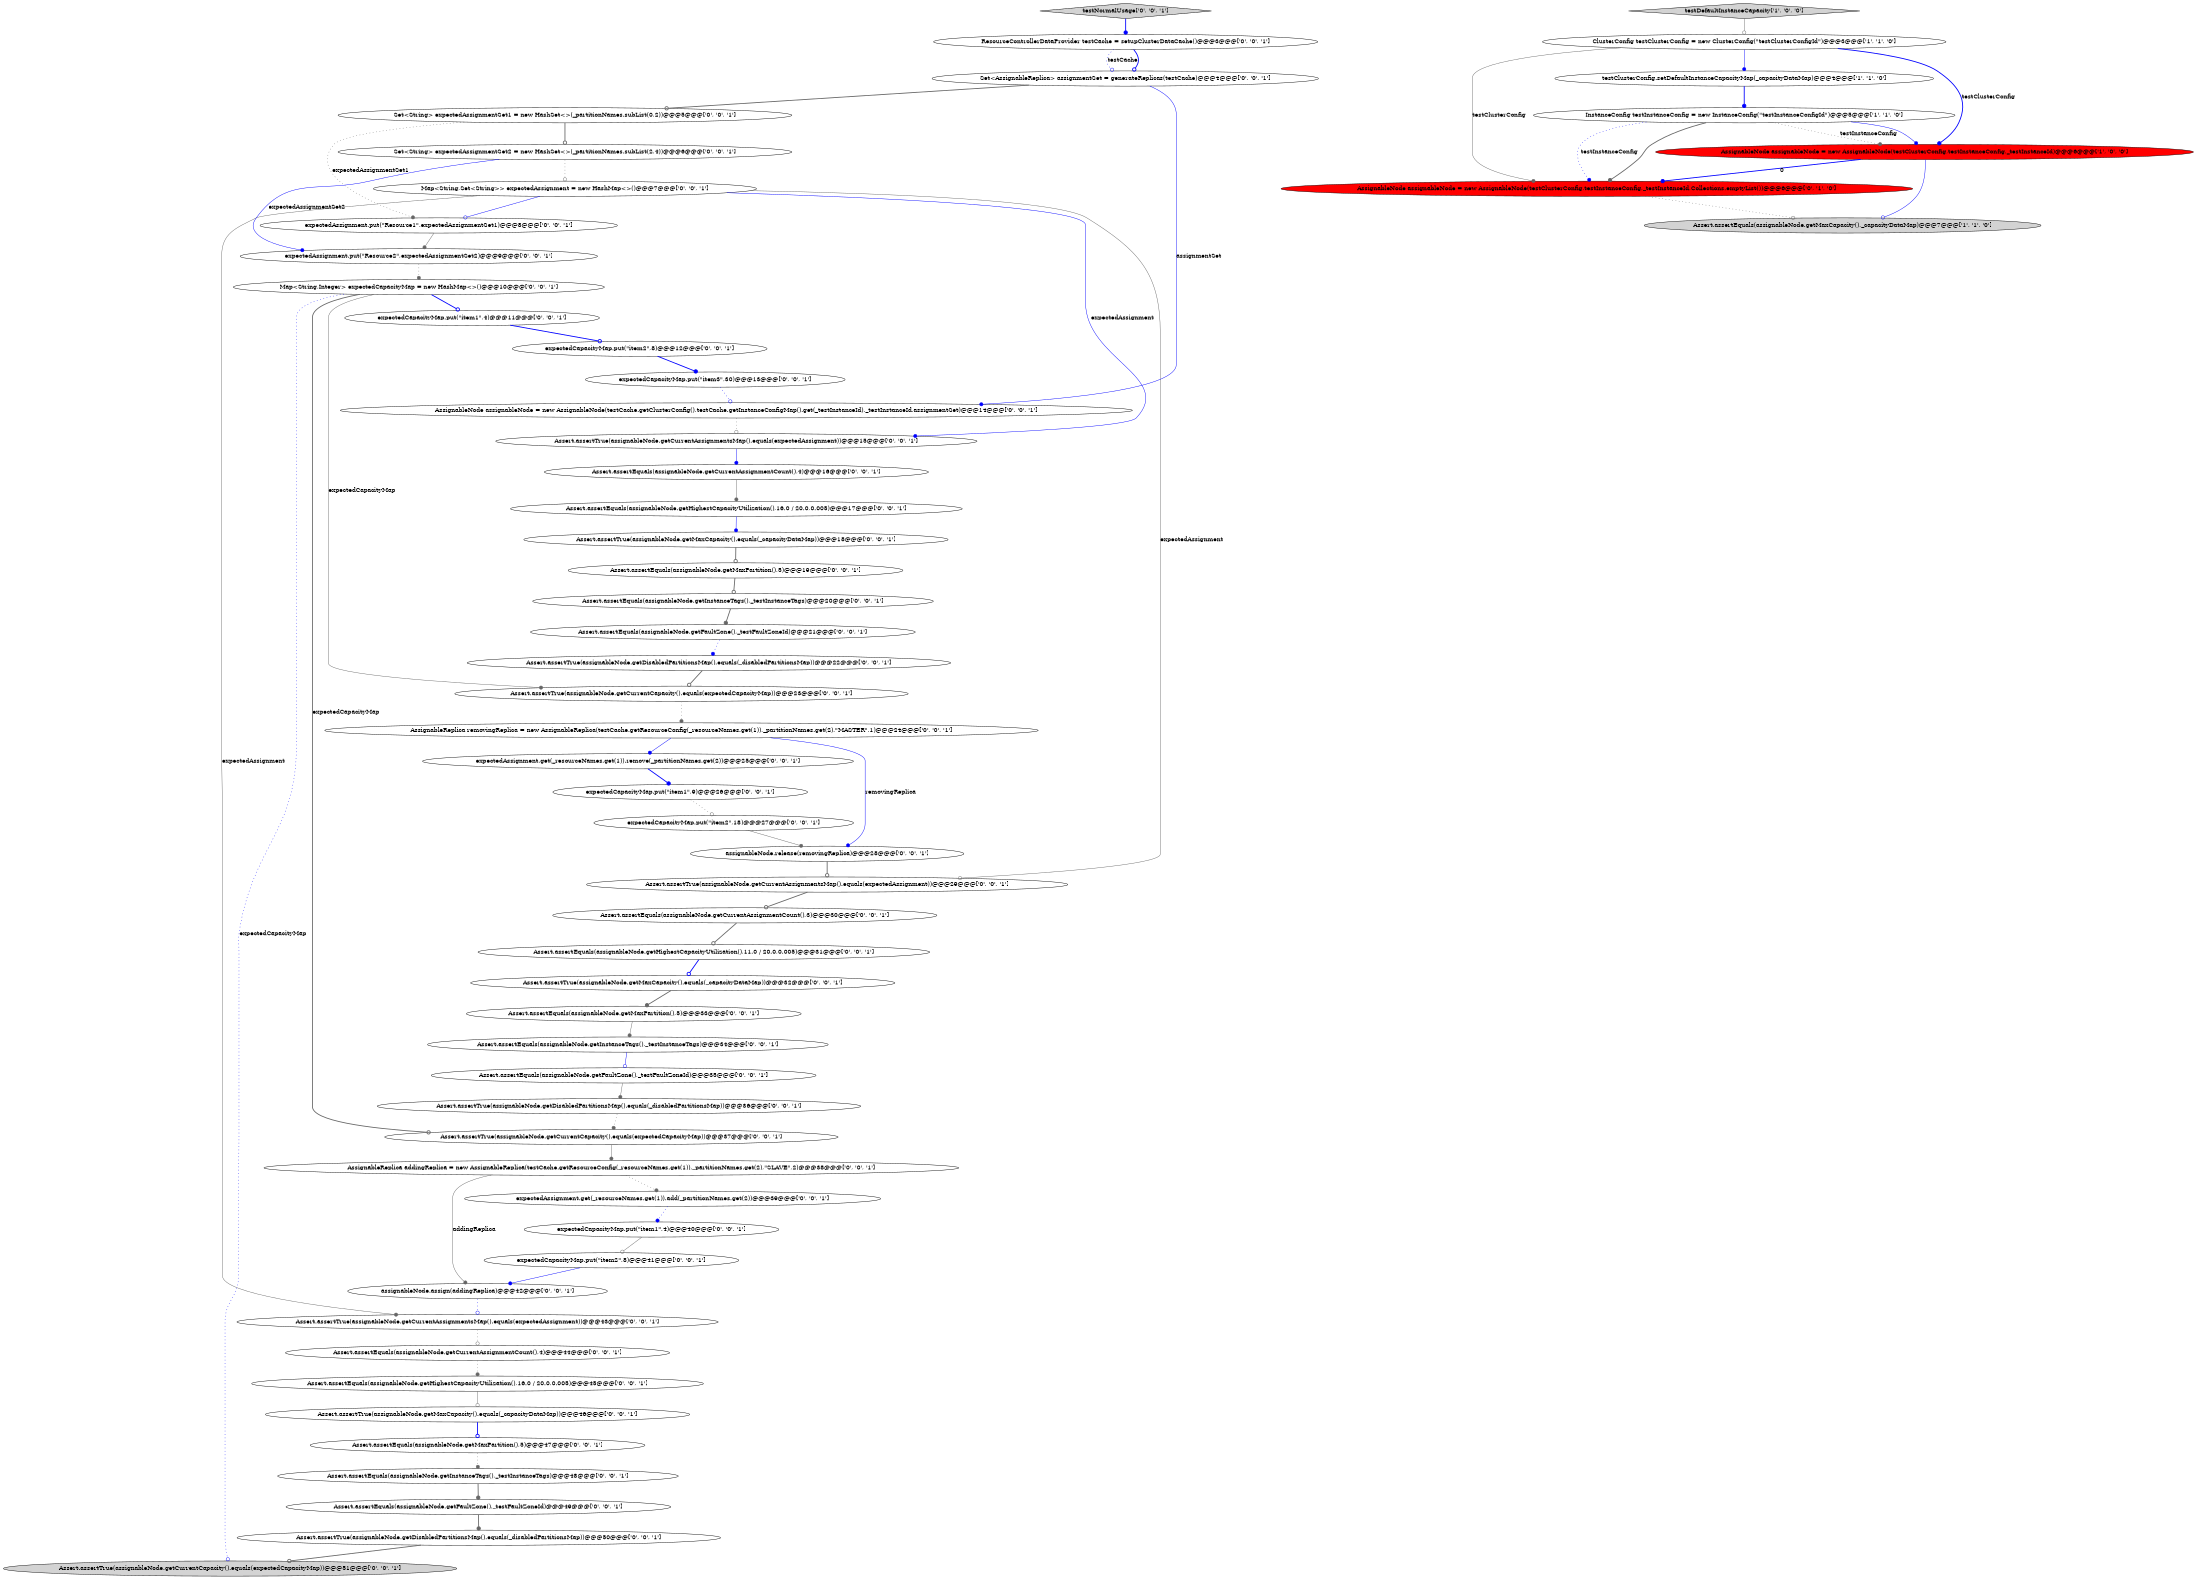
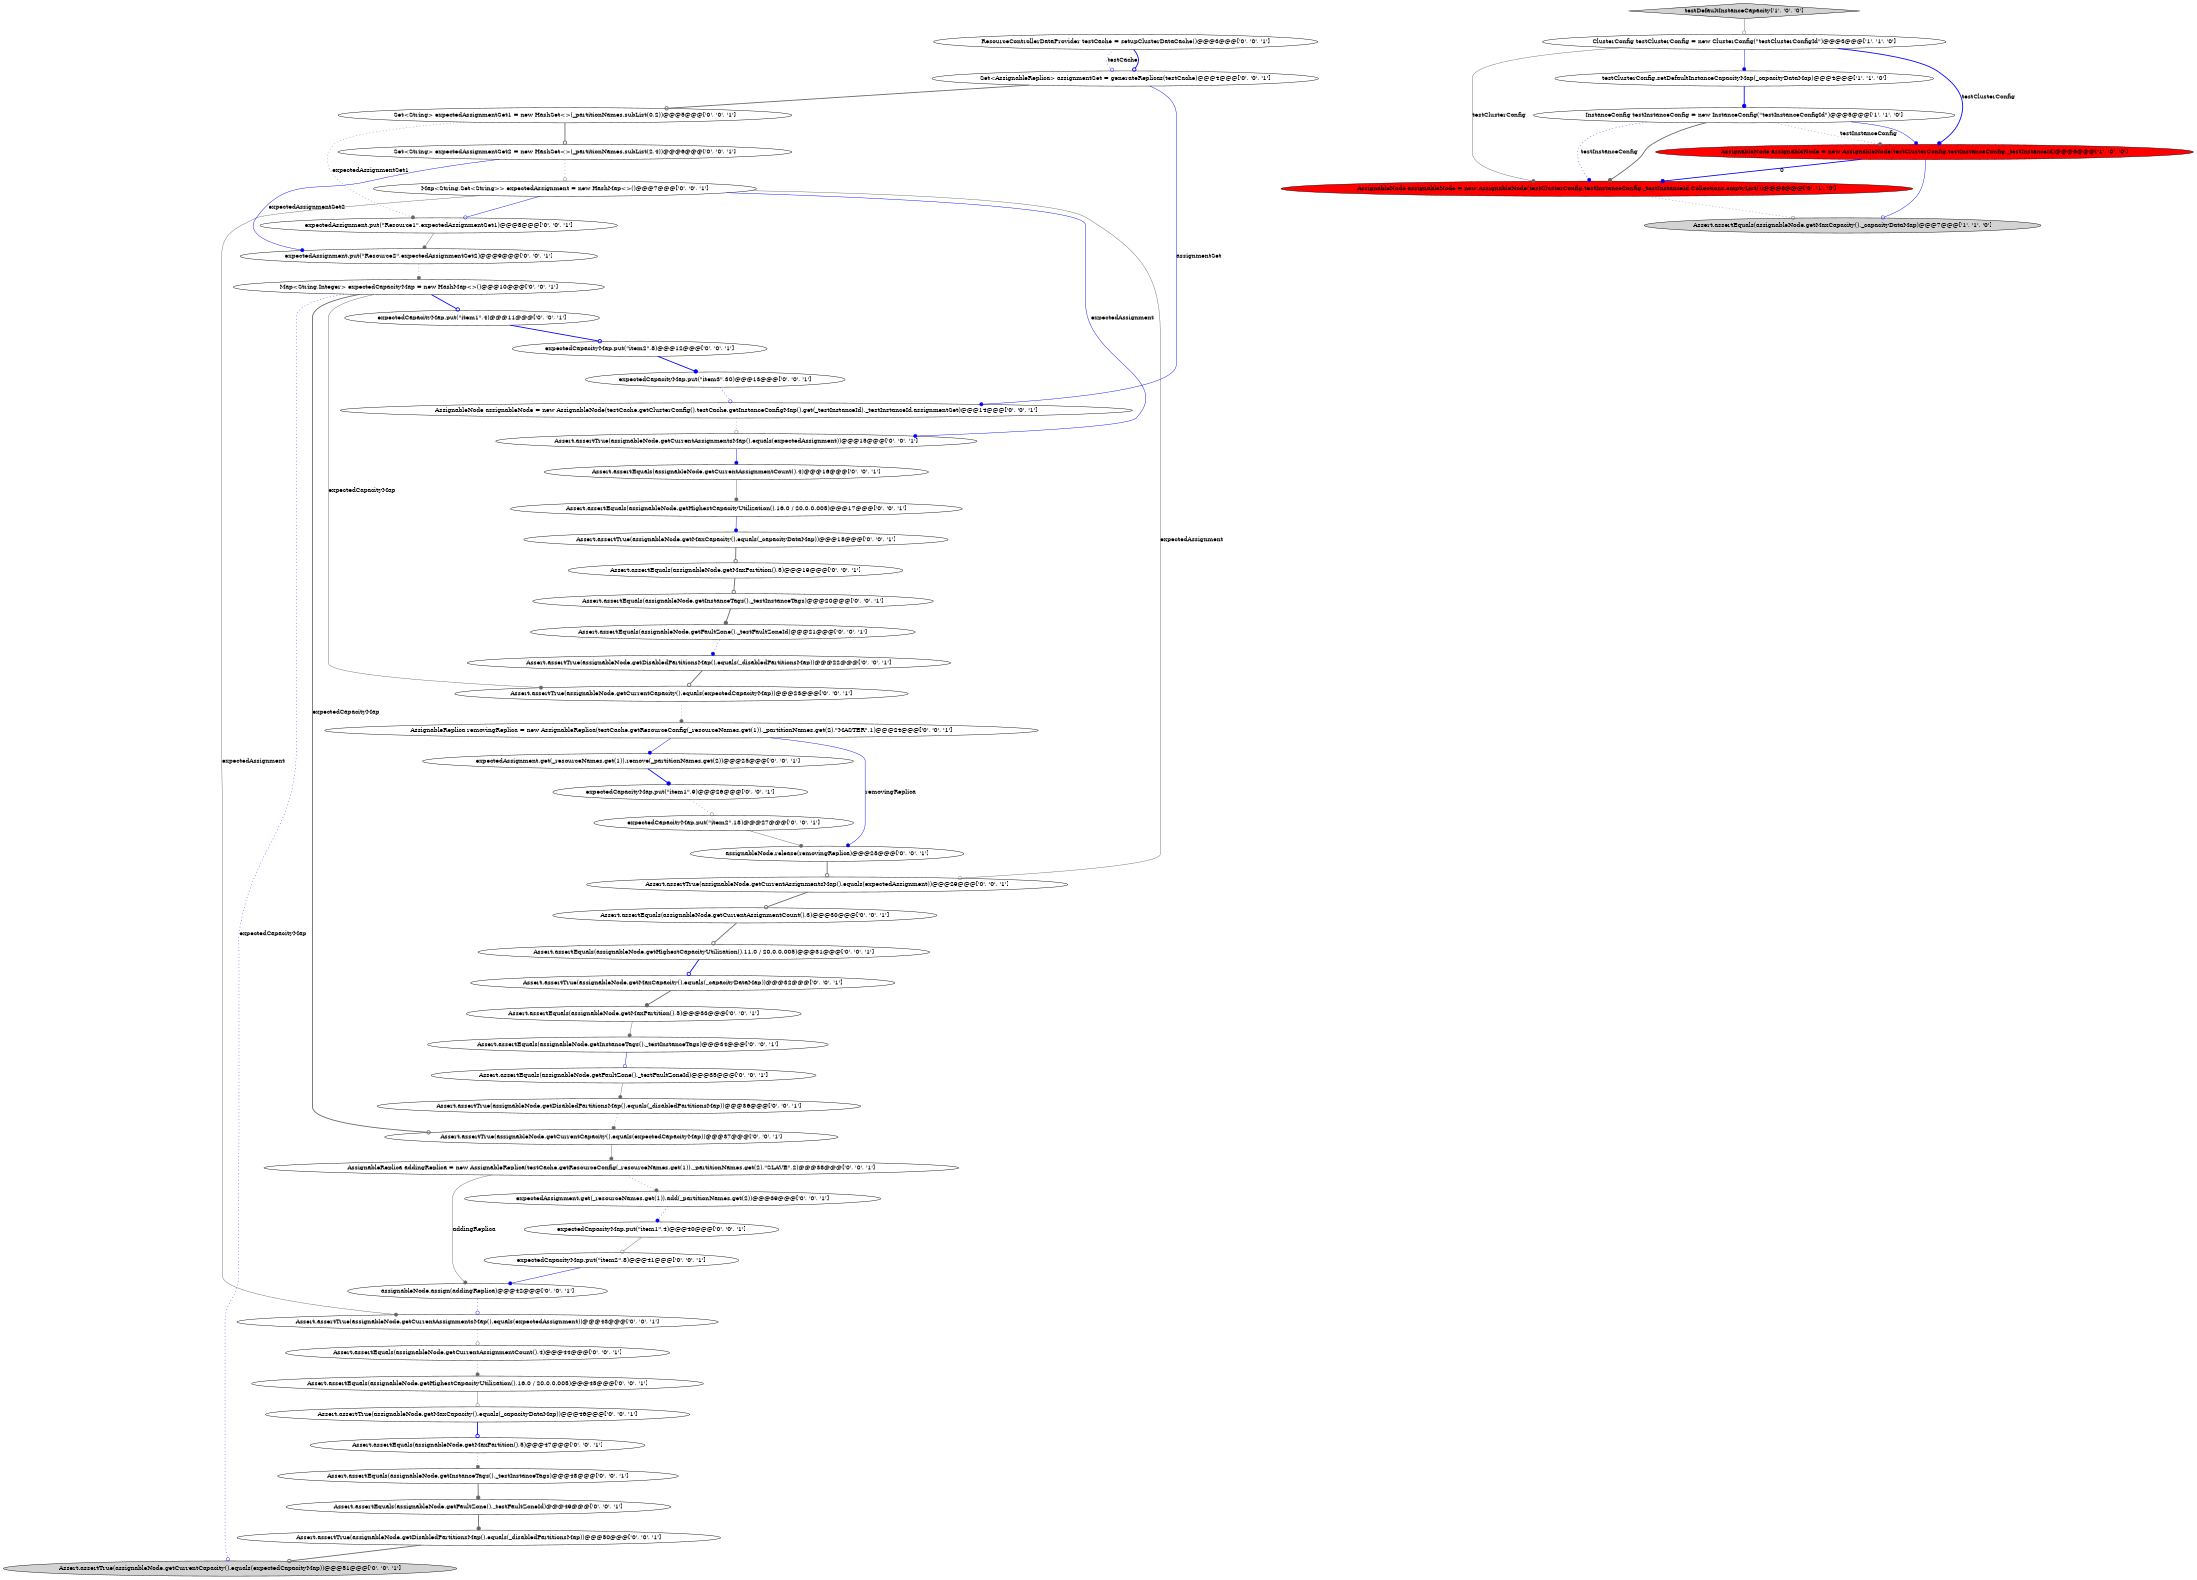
node "testNormalUsage['0', '0', '1']": removed
